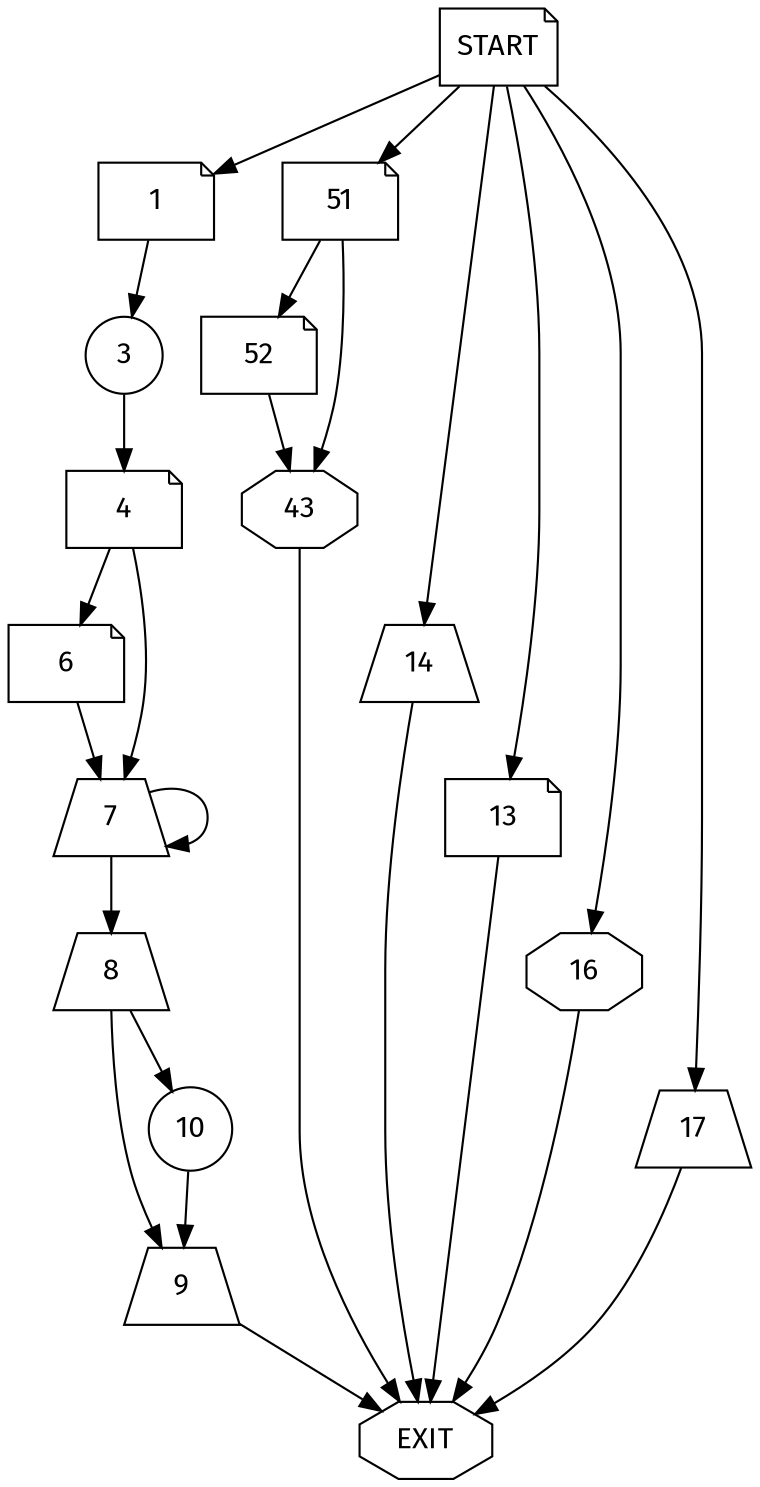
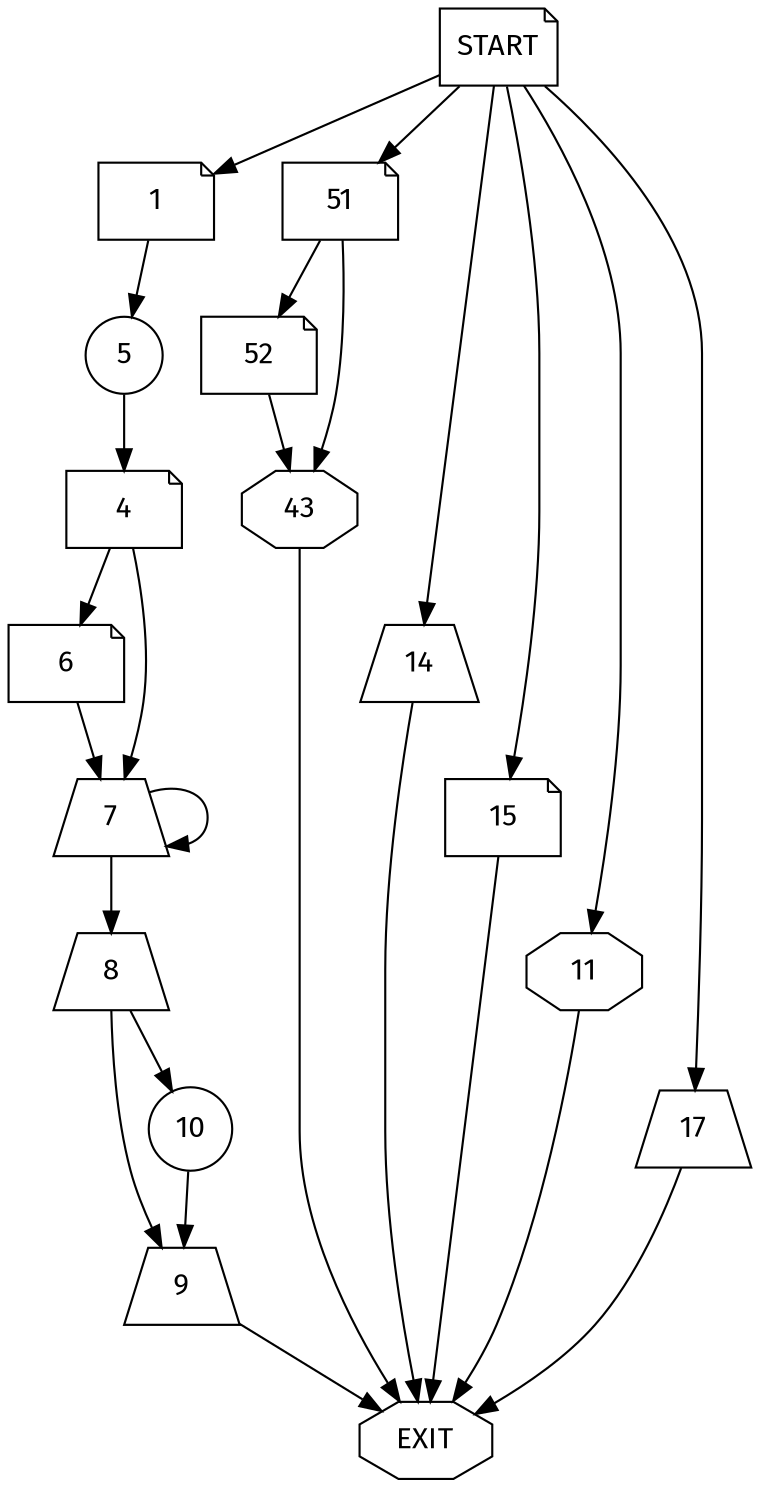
node "3": label "3" -> "5"
node "13": label "13" -> "15"
node "16": label "16" -> "11"
